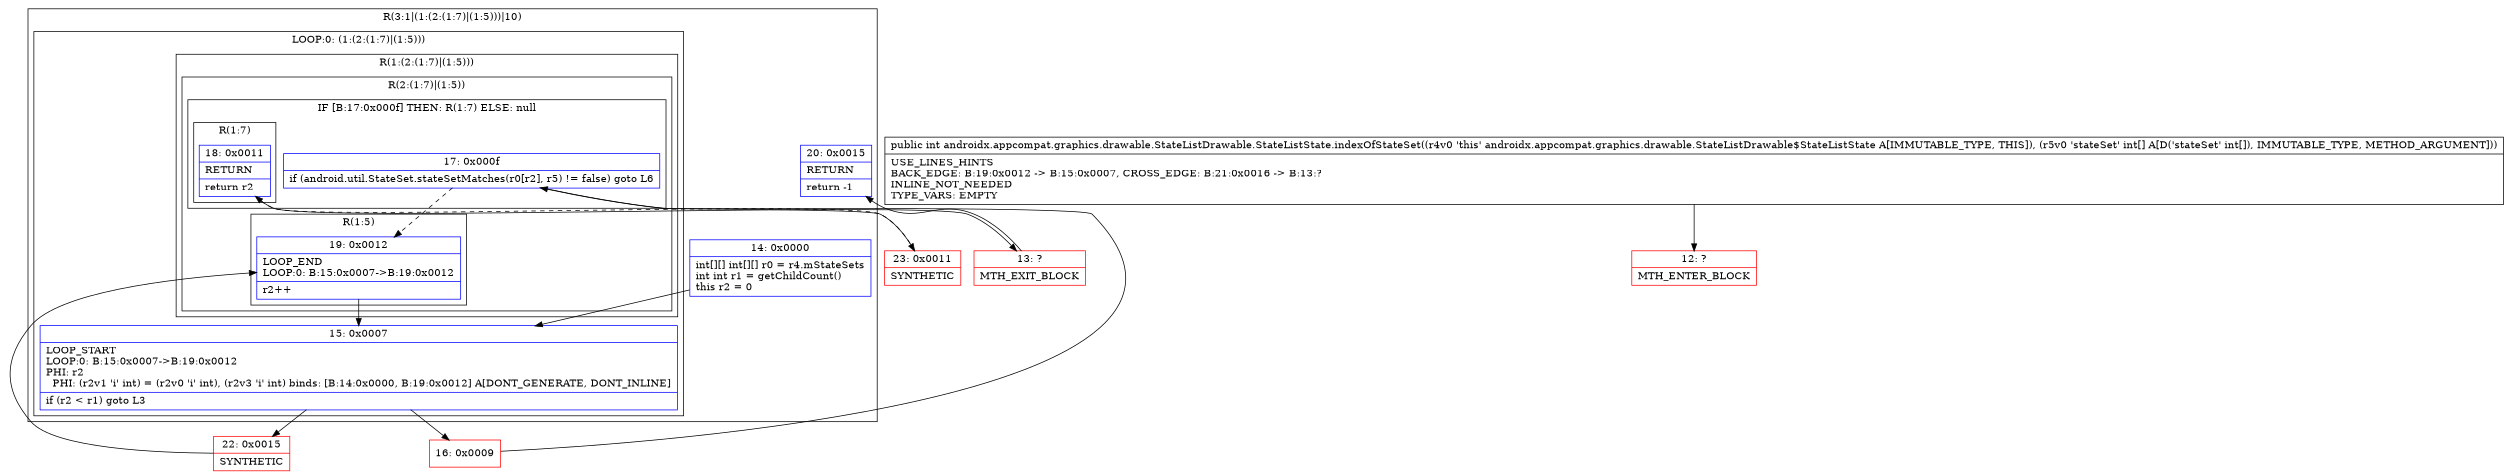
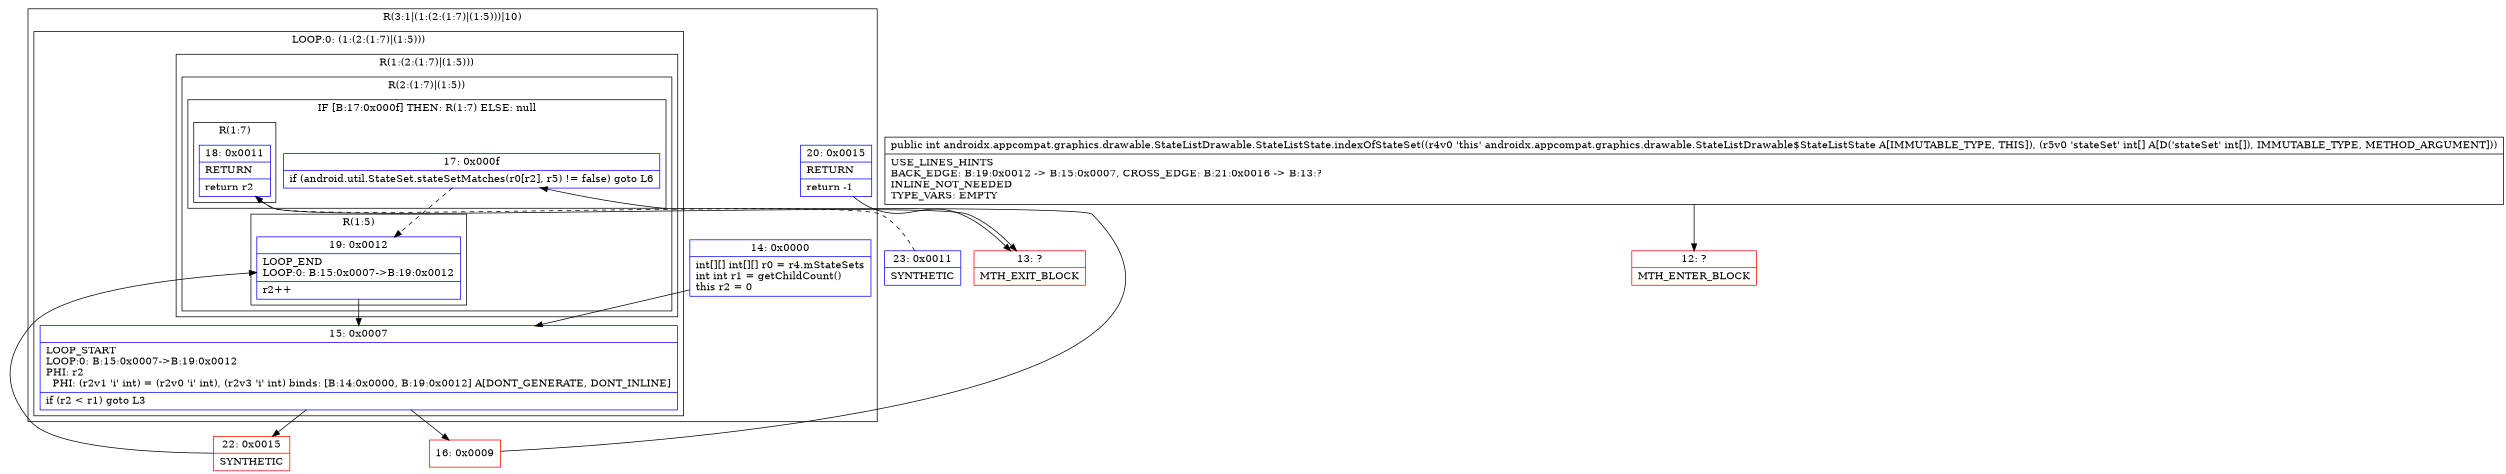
edge "17: 0x000f" -> "23: 0x0011": removed
edge "13: ?" -> "20: 0x0015": reversed
node "23: 0x0011": color red -> blue
